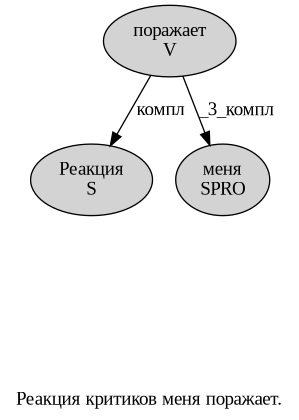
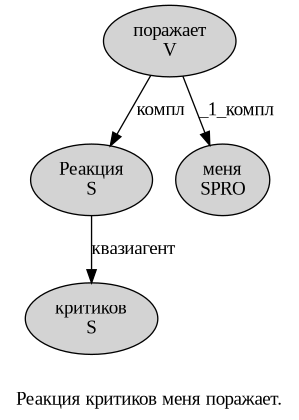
edge "поражает V" -> "меня SPRO": label "_3_компл" -> "_1_компл"
node "критиков S": added
